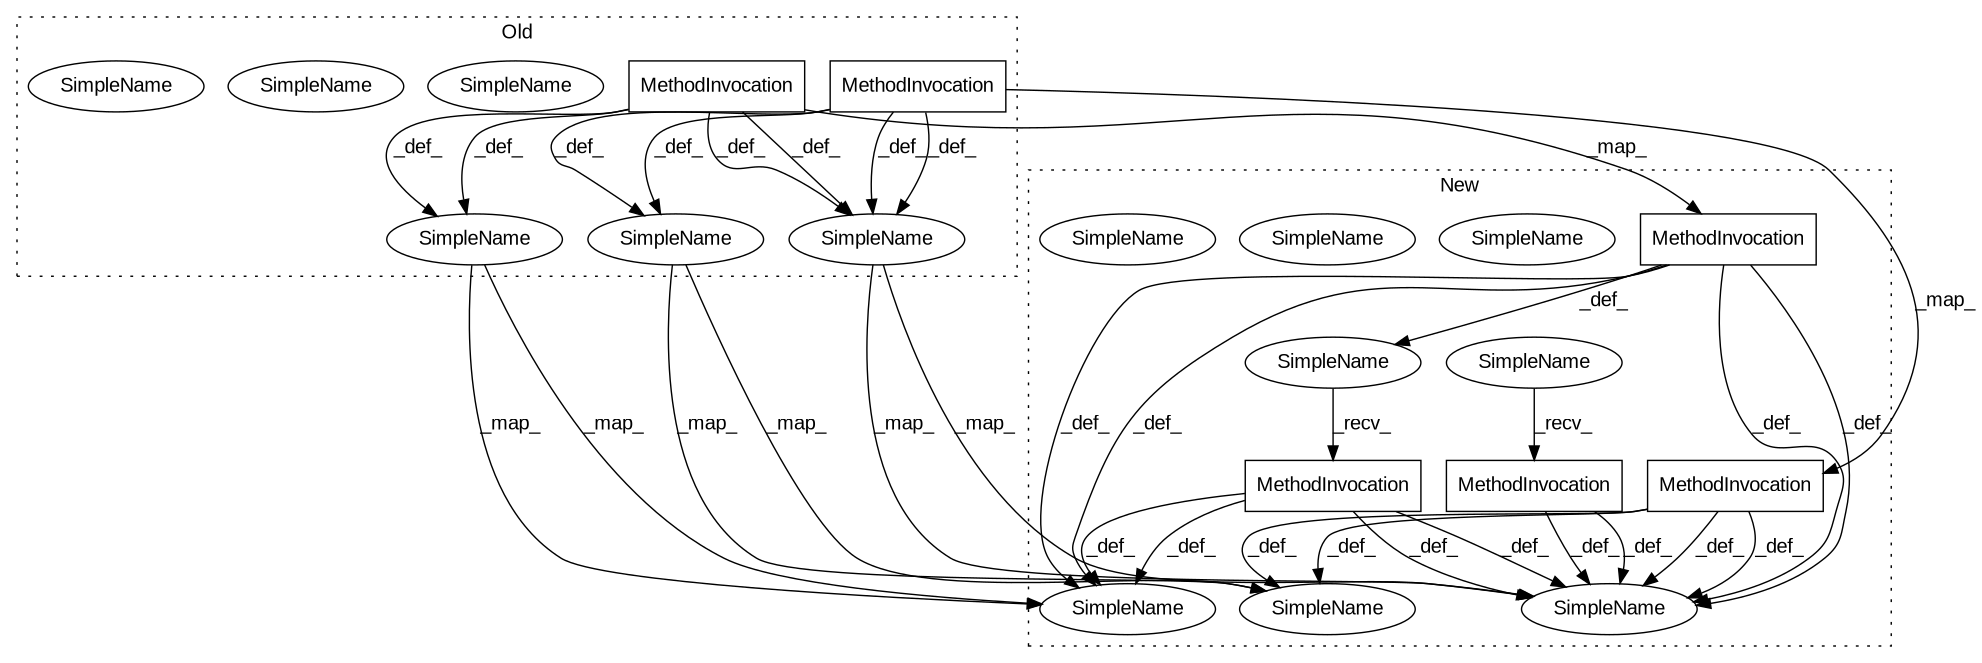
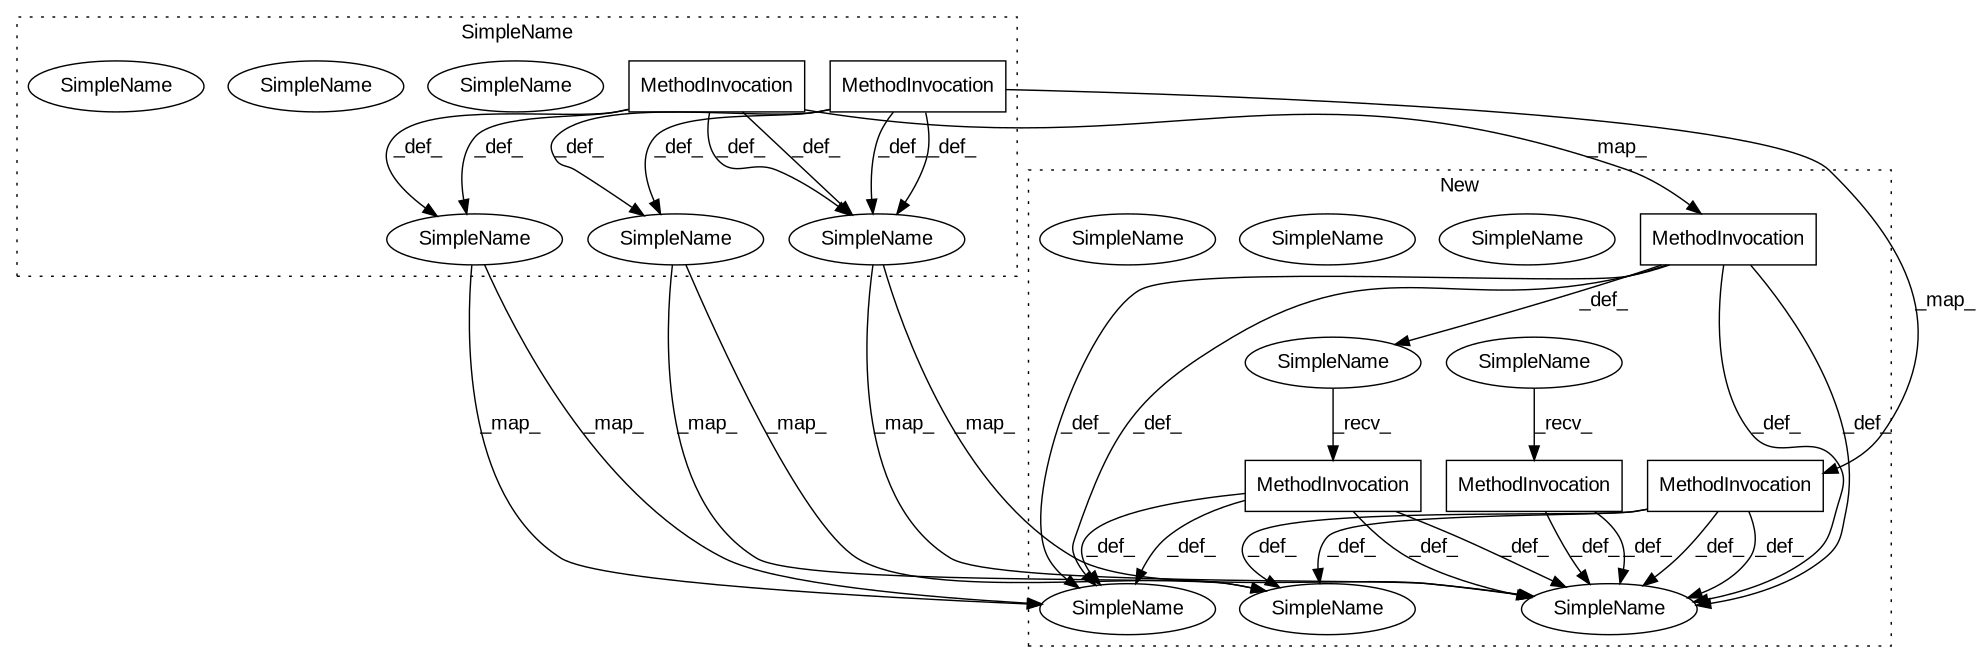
cluster "Old": label "Old" -> "SimpleName"
